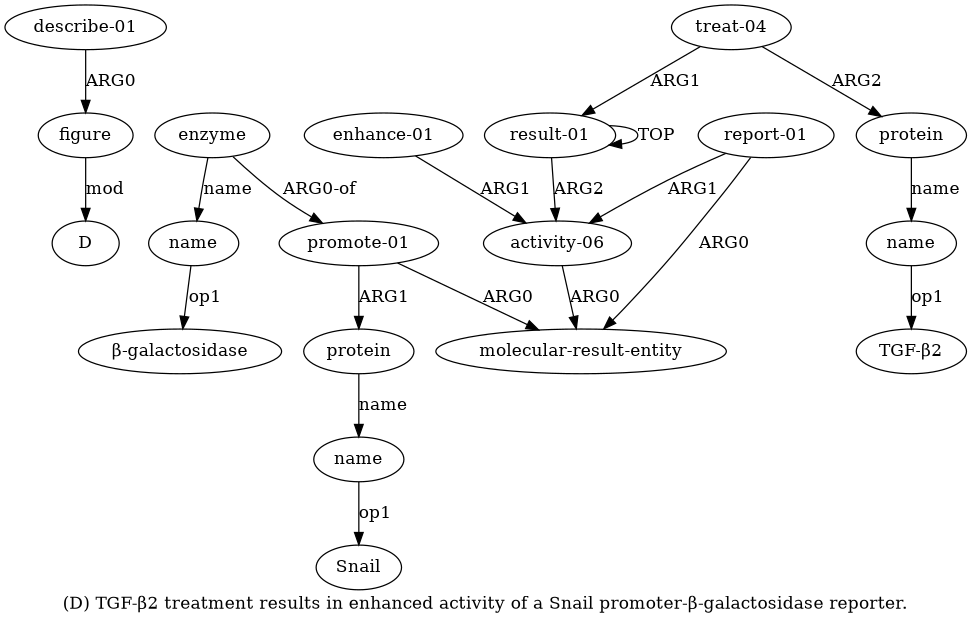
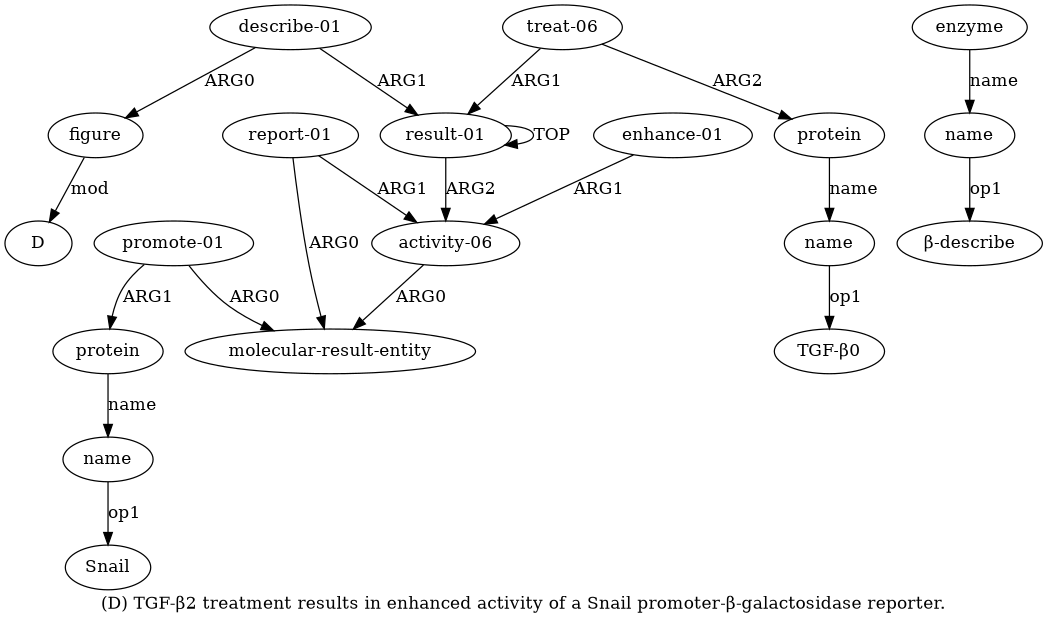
node "treat-04": label "treat-04" -> "treat-06"
edge "describe-01" -> "result-01": added, label "ARG1"
edge "enzyme" -> "promote-01": removed, label "ARG0-of"
node "β-galactosidase": label "β-galactosidase" -> "β-describe"
node "TGF-β2": label "TGF-β2" -> "TGF-β0"
